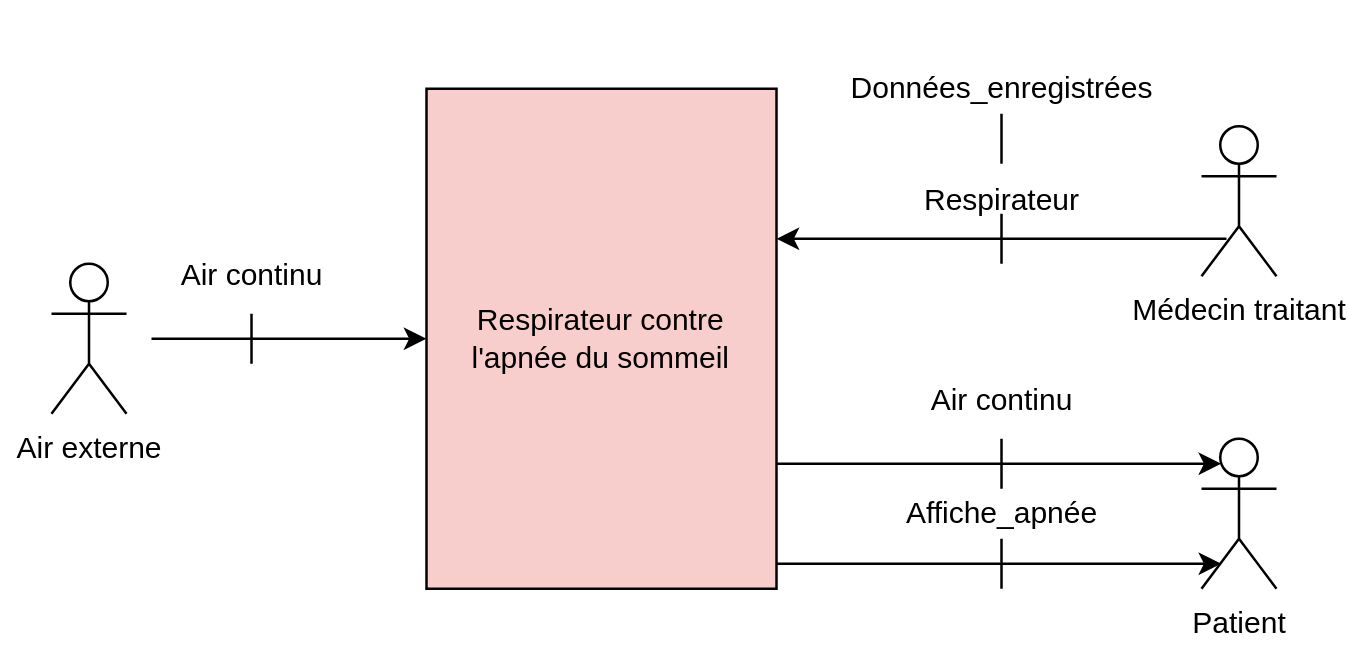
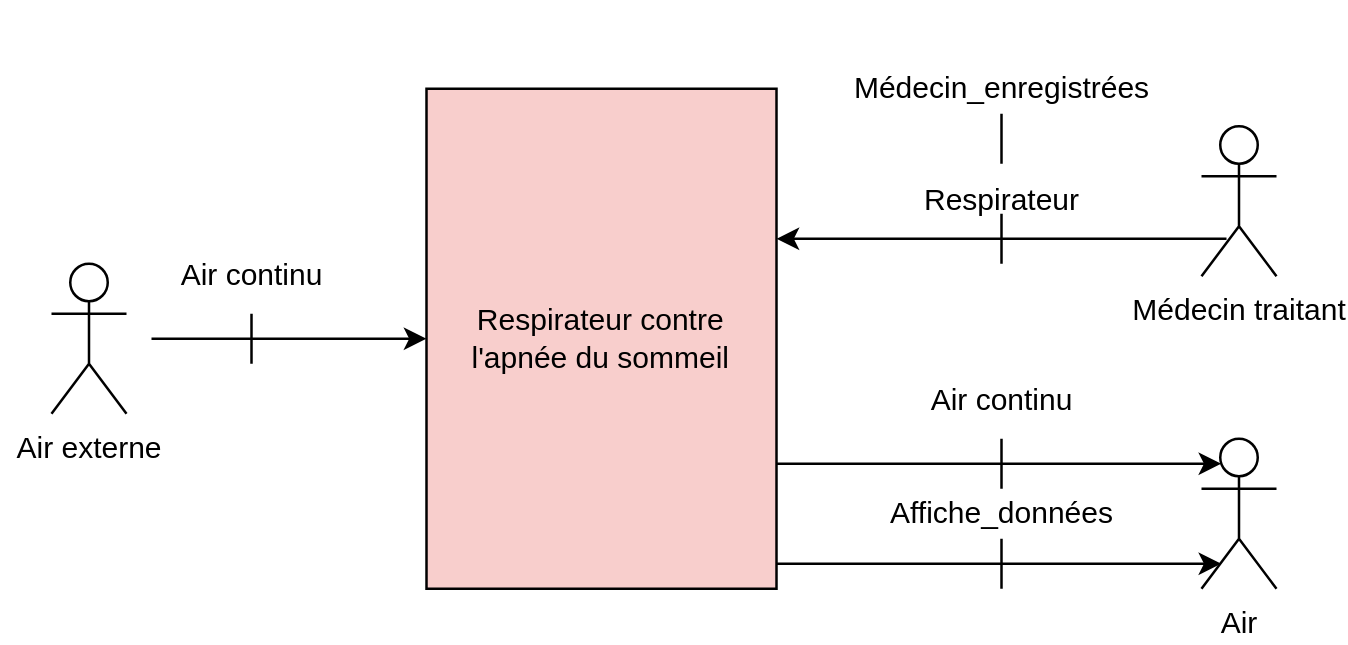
node "Données_enregistrées": label "Données_enregistrées" -> "Médecin_enregistrées"
node "Affiche_apnée": label "Affiche_apnée" -> "Affiche_données"
node "Patient": label "Patient" -> "Air"
